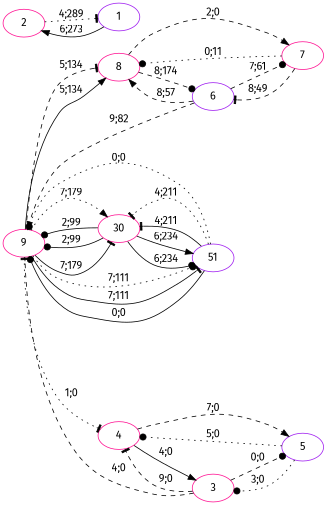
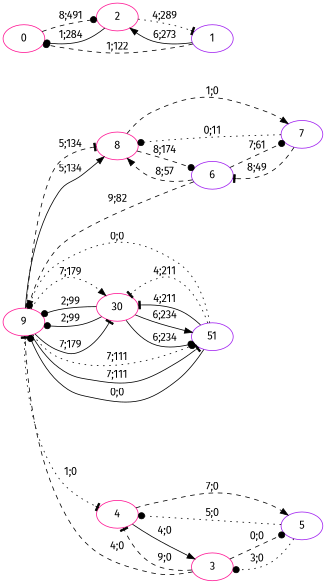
edge "8" -> "7": label "2;0" -> "1;0"
node "0": added
node "7": color deeppink -> purple
